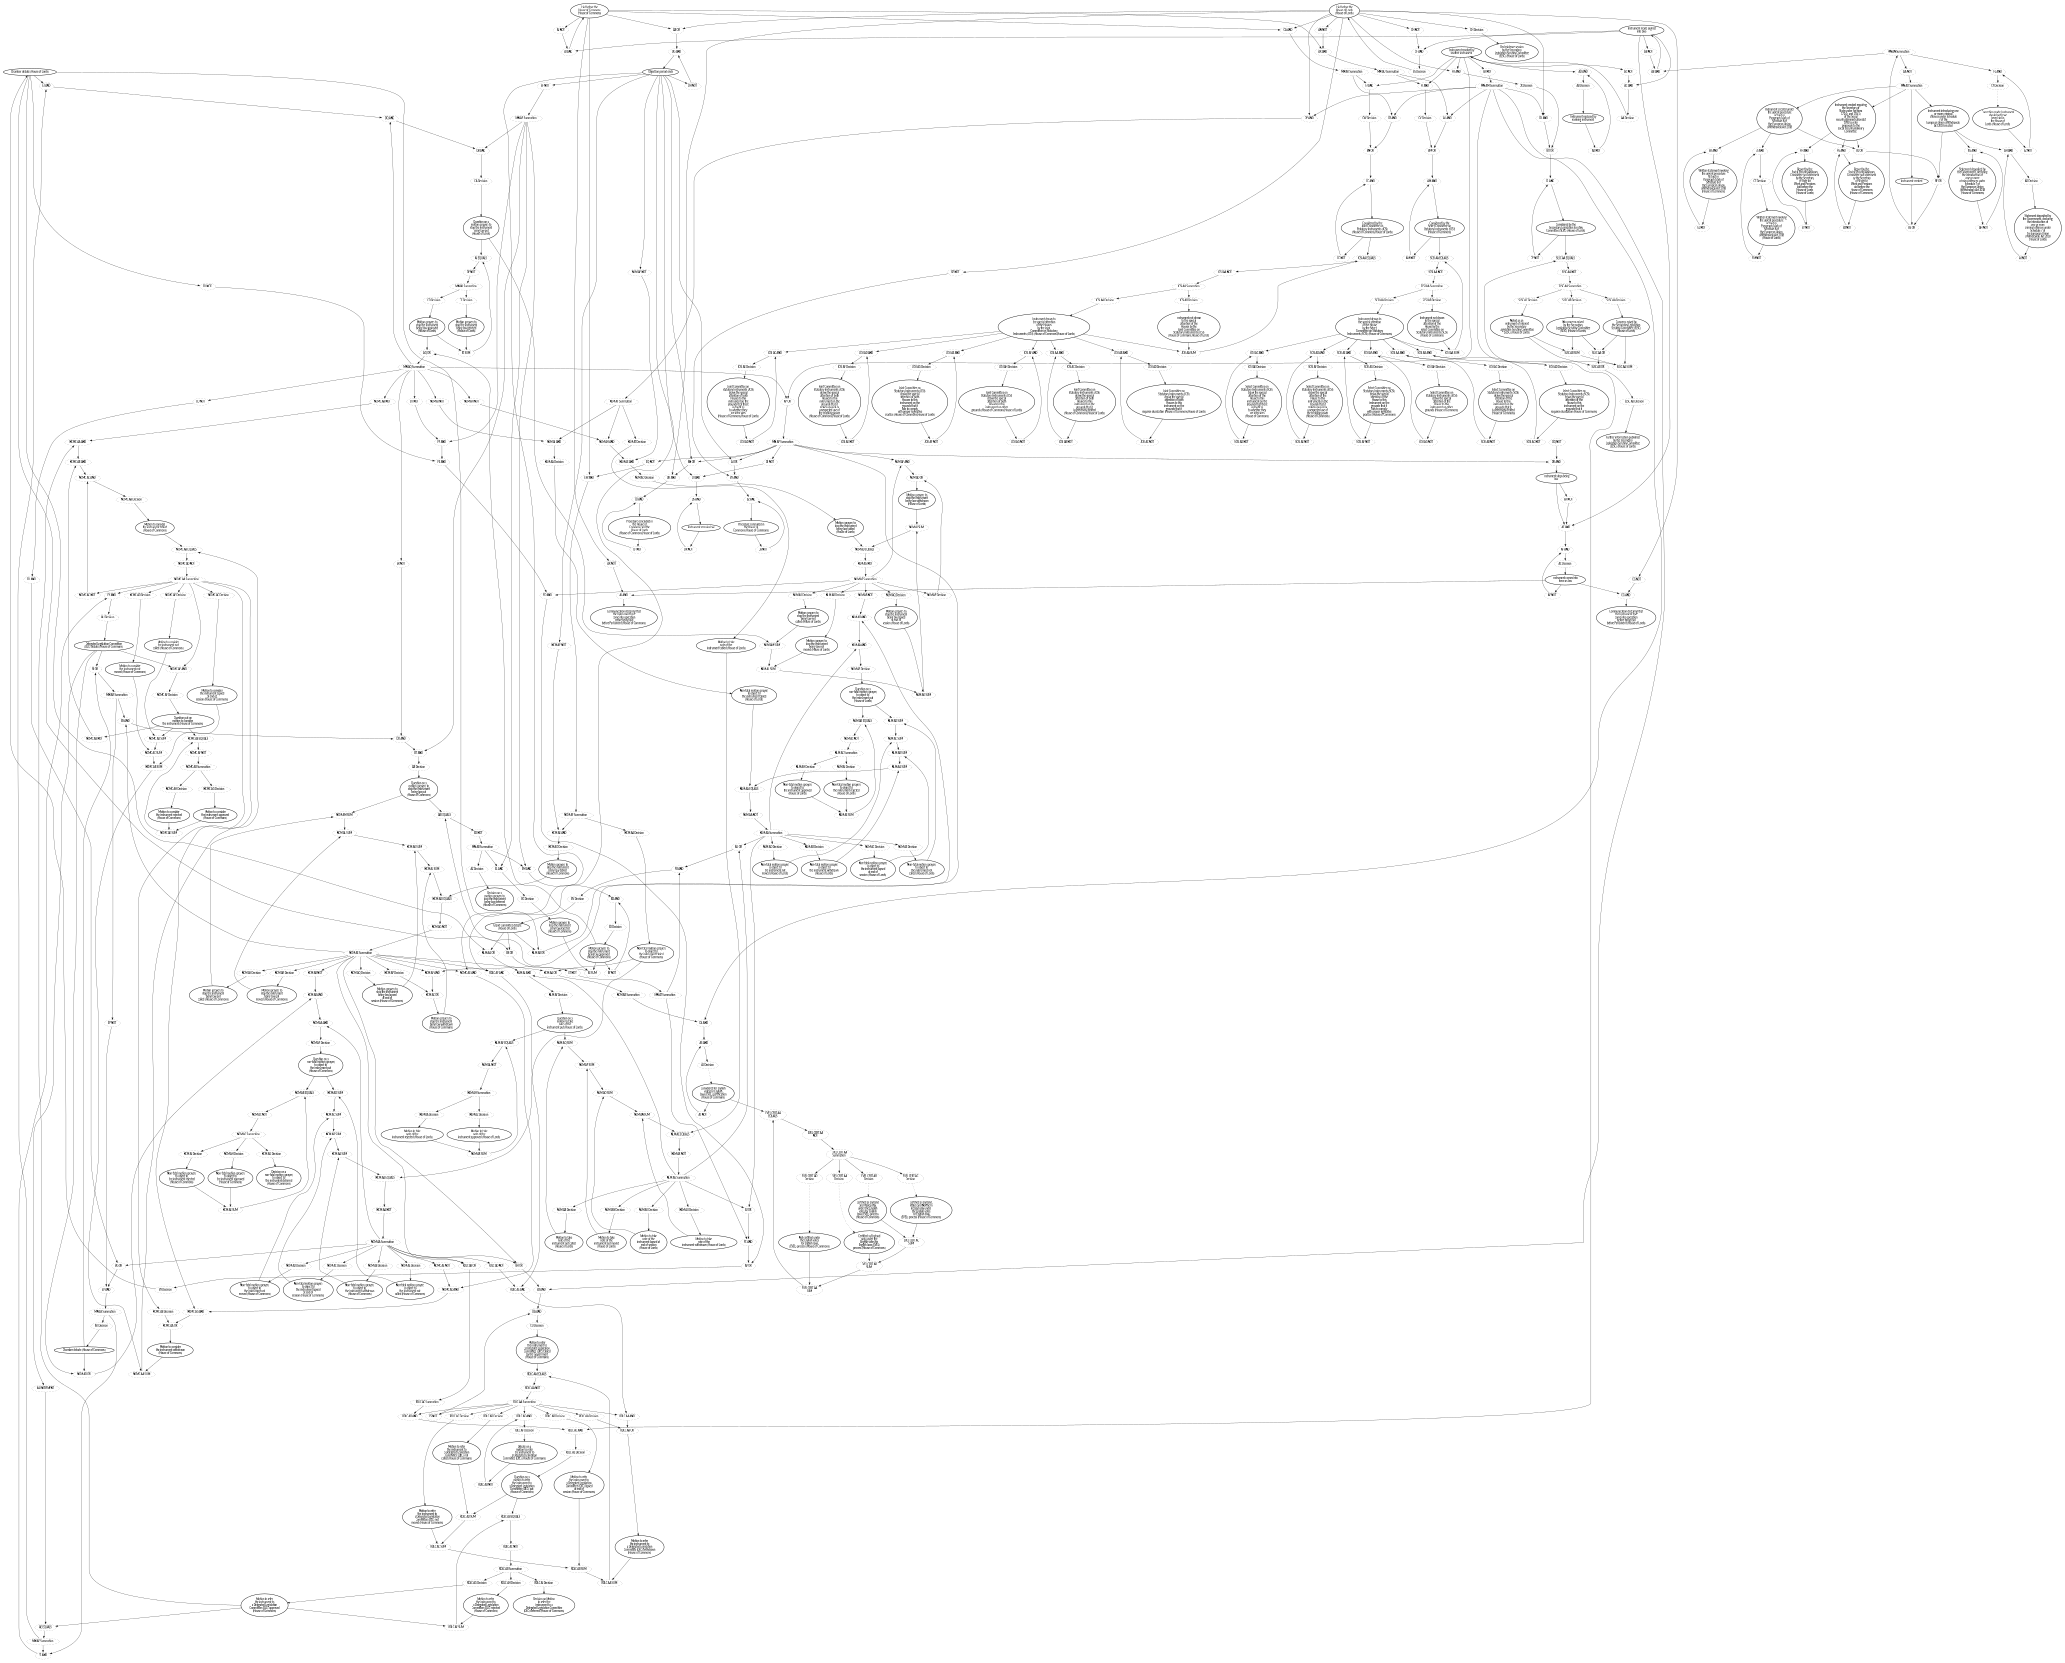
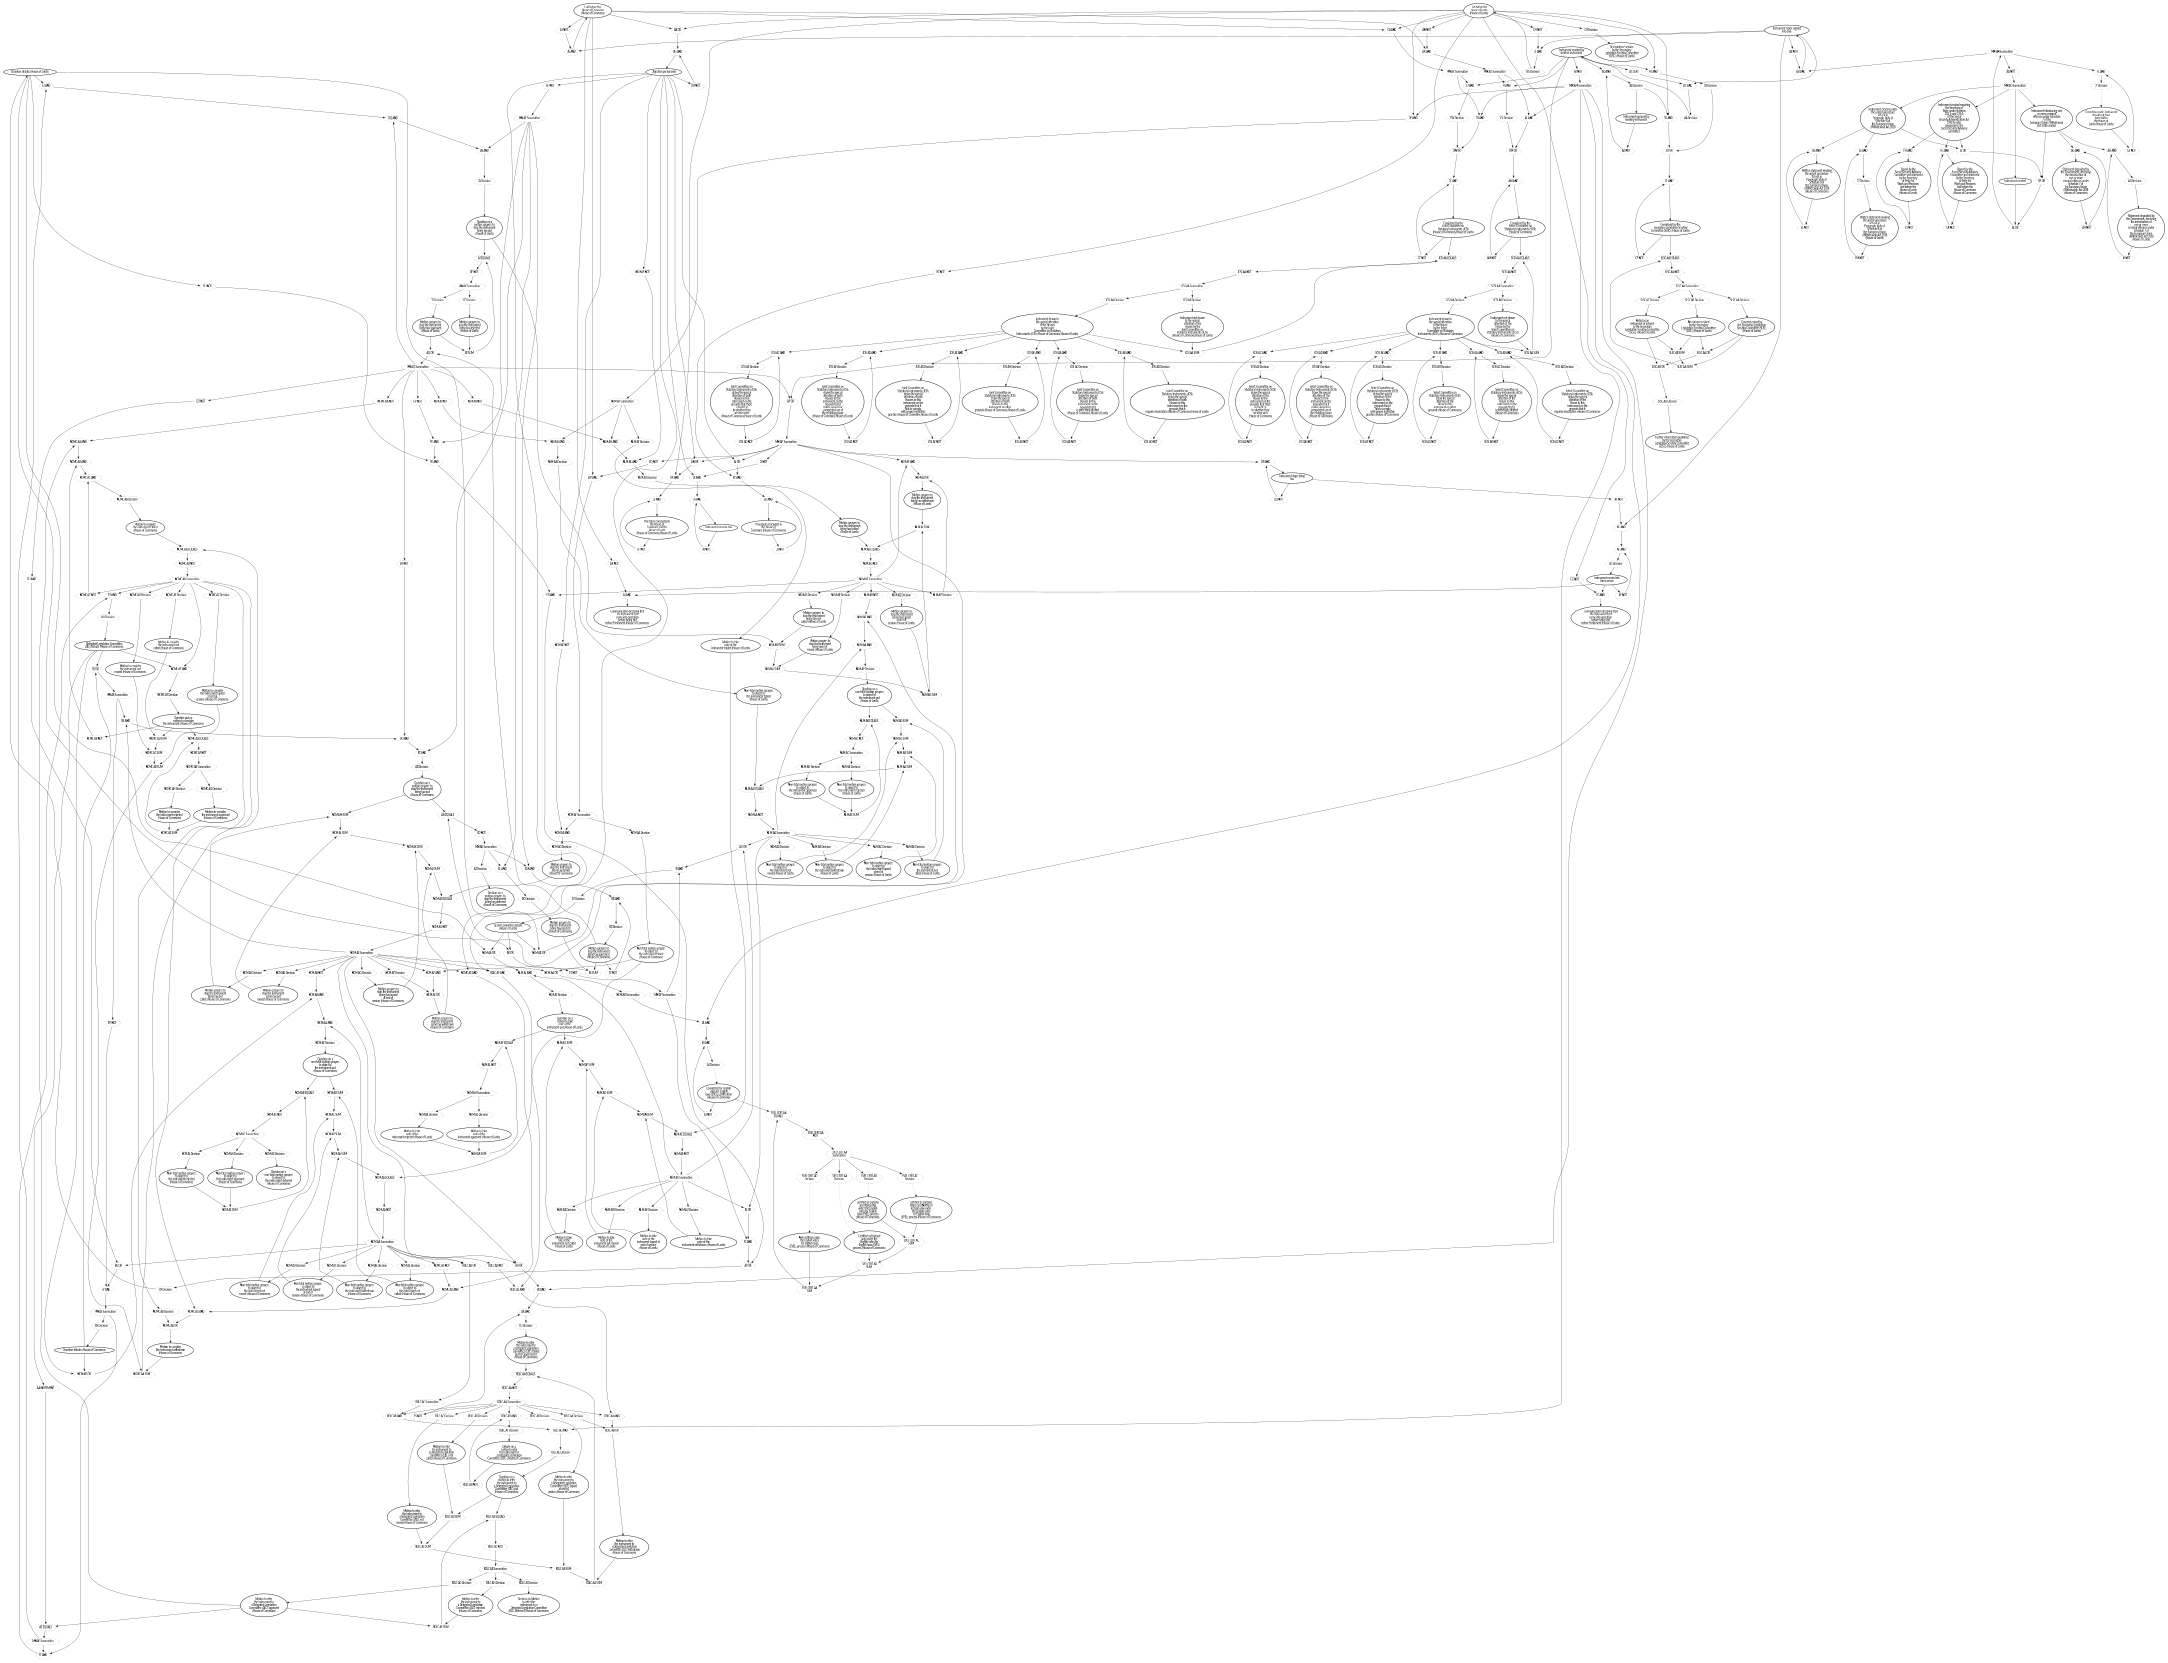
node "AC NOT": label "AC NOT" -> "AC CERT"
edge "MN AM Summation" -> "CK AND": now "AB Decision" -> "CK AND"
edge "Instrument stops being law" -> "AE AND": now "Instrument stops being law" -> "DQ NOT"
